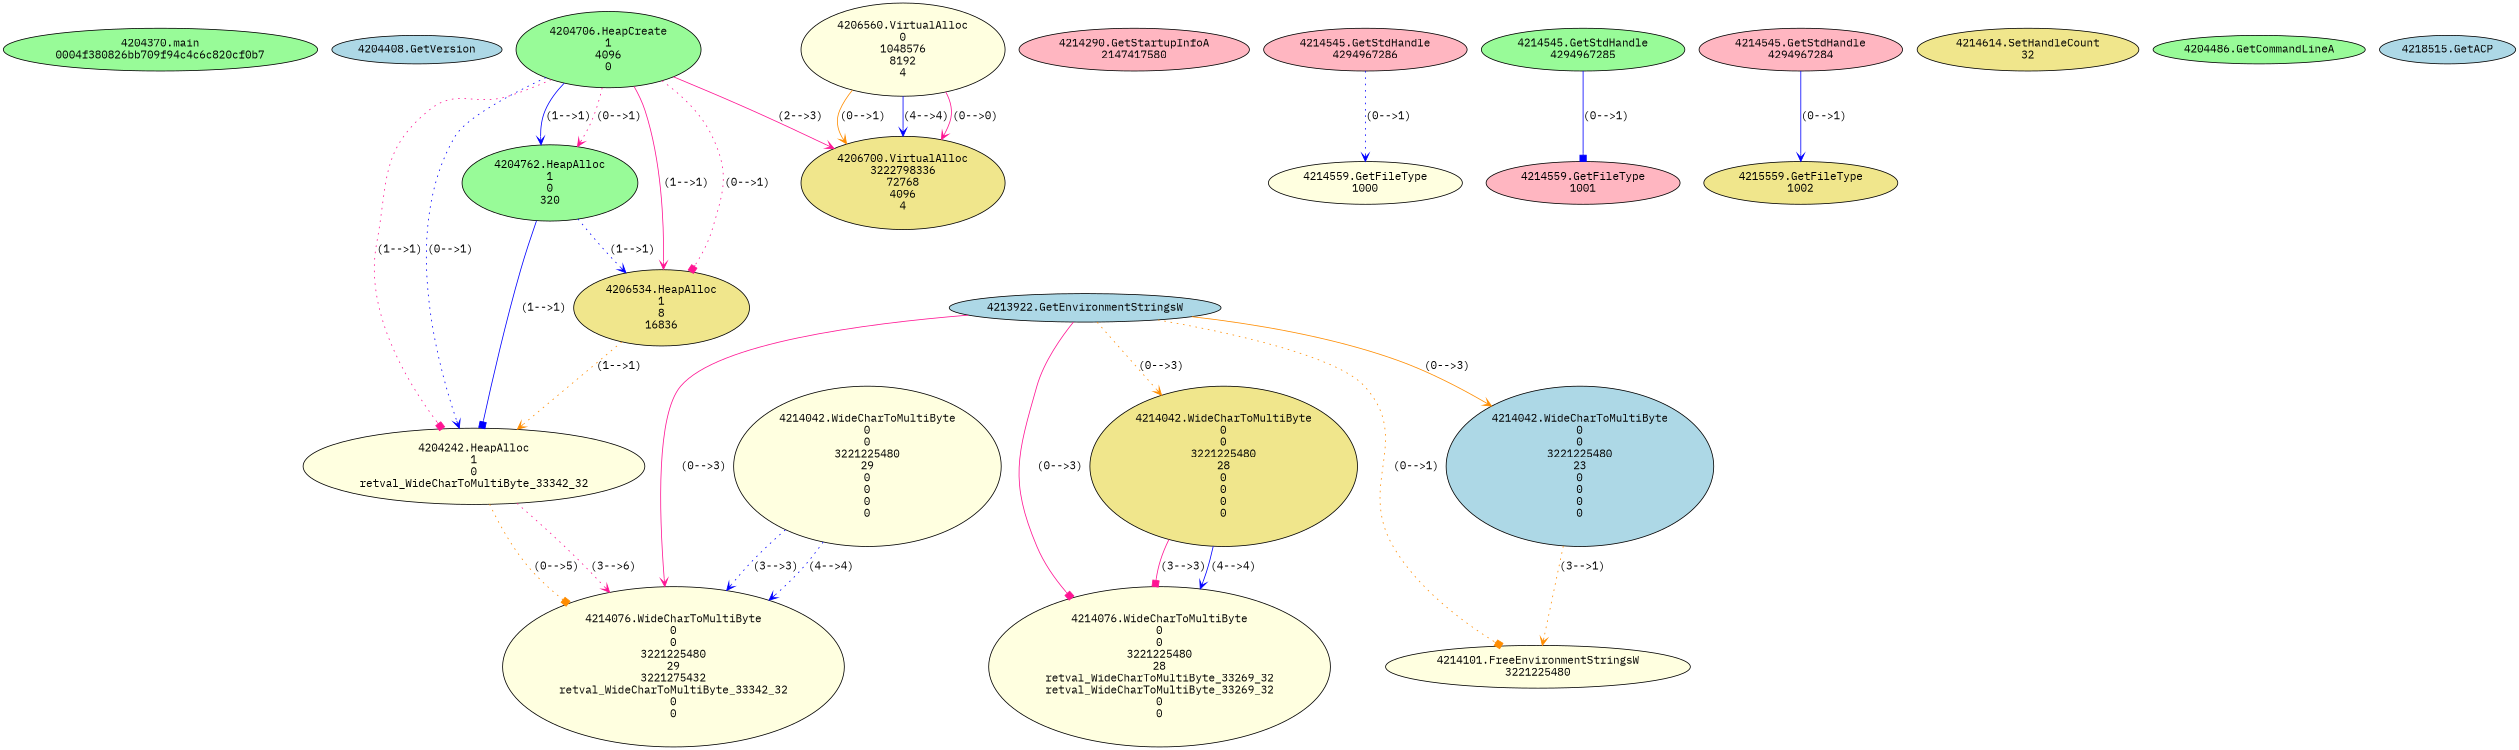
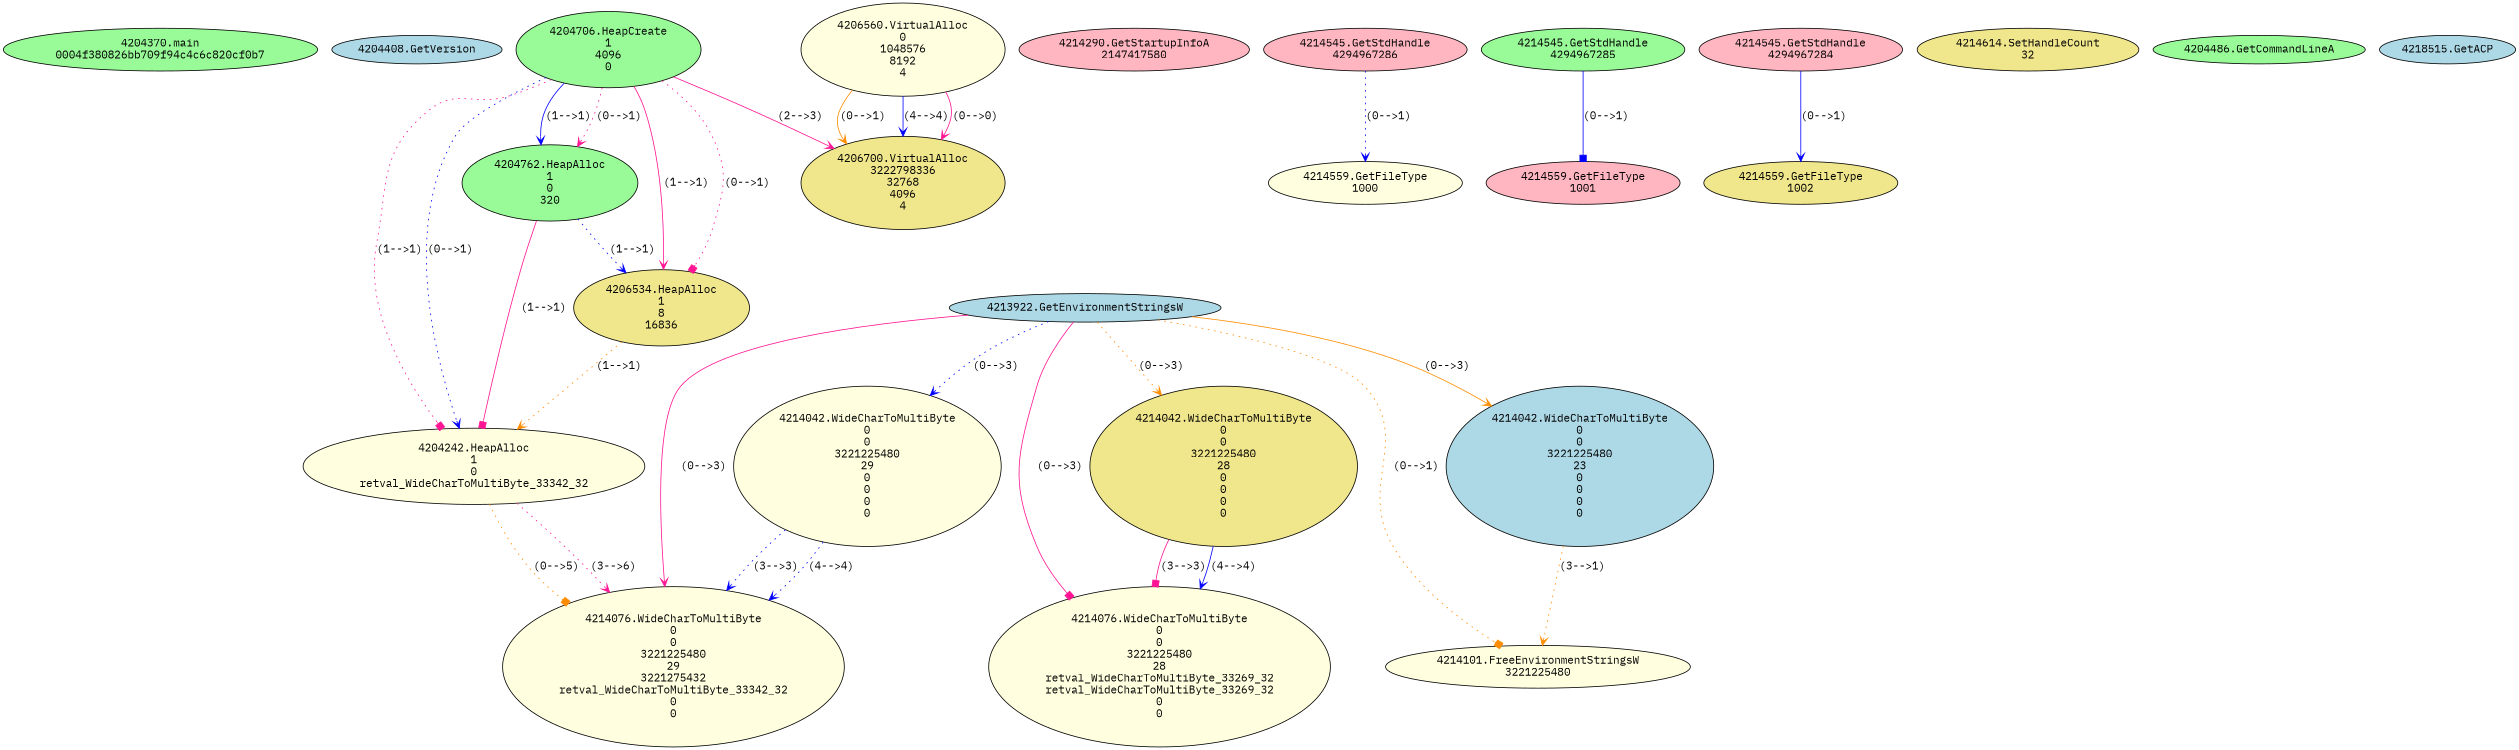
node "4206700.VirtualAlloc 3222798336 72768 4096 4": label "4206700.VirtualAlloc 3222798336 72768 4096 4" -> "4206700.VirtualAlloc 3222798336 32768 4096 4"
node "4215559.GetFileType 1002": label "4215559.GetFileType 1002" -> "4214559.GetFileType 1002"
edge "4204762.HeapAlloc 1 0 320" -> "4204242.HeapAlloc 1 0 retval_WideCharToMultiByte_33342_32": color blue -> deeppink
edge "4213922.GetEnvironmentStringsW" -> "4214042.WideCharToMultiByte 0 0 3221225480 29 0 0 0 0": added, label "(0-->3)"
